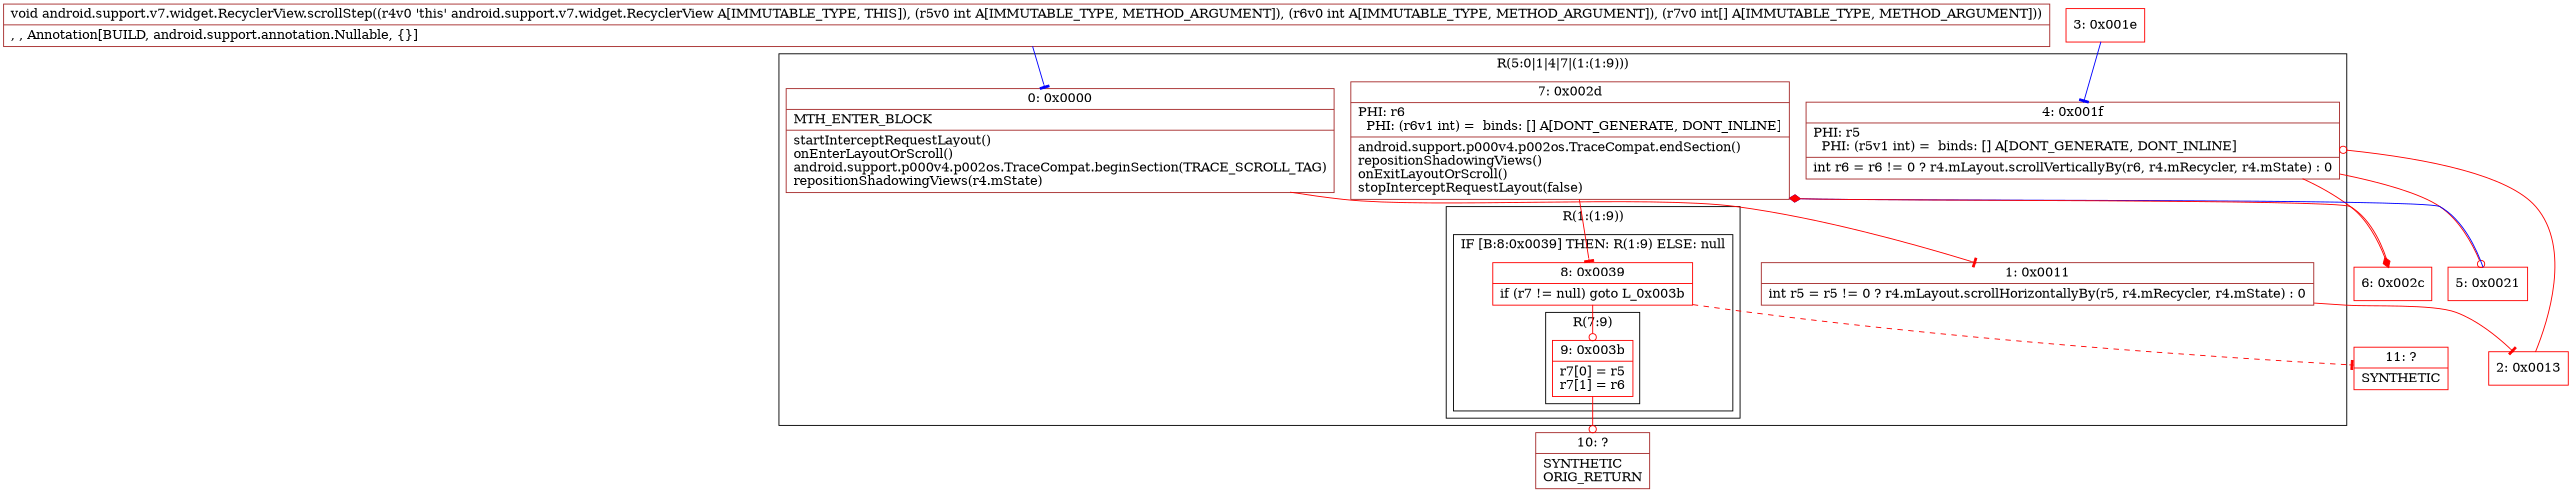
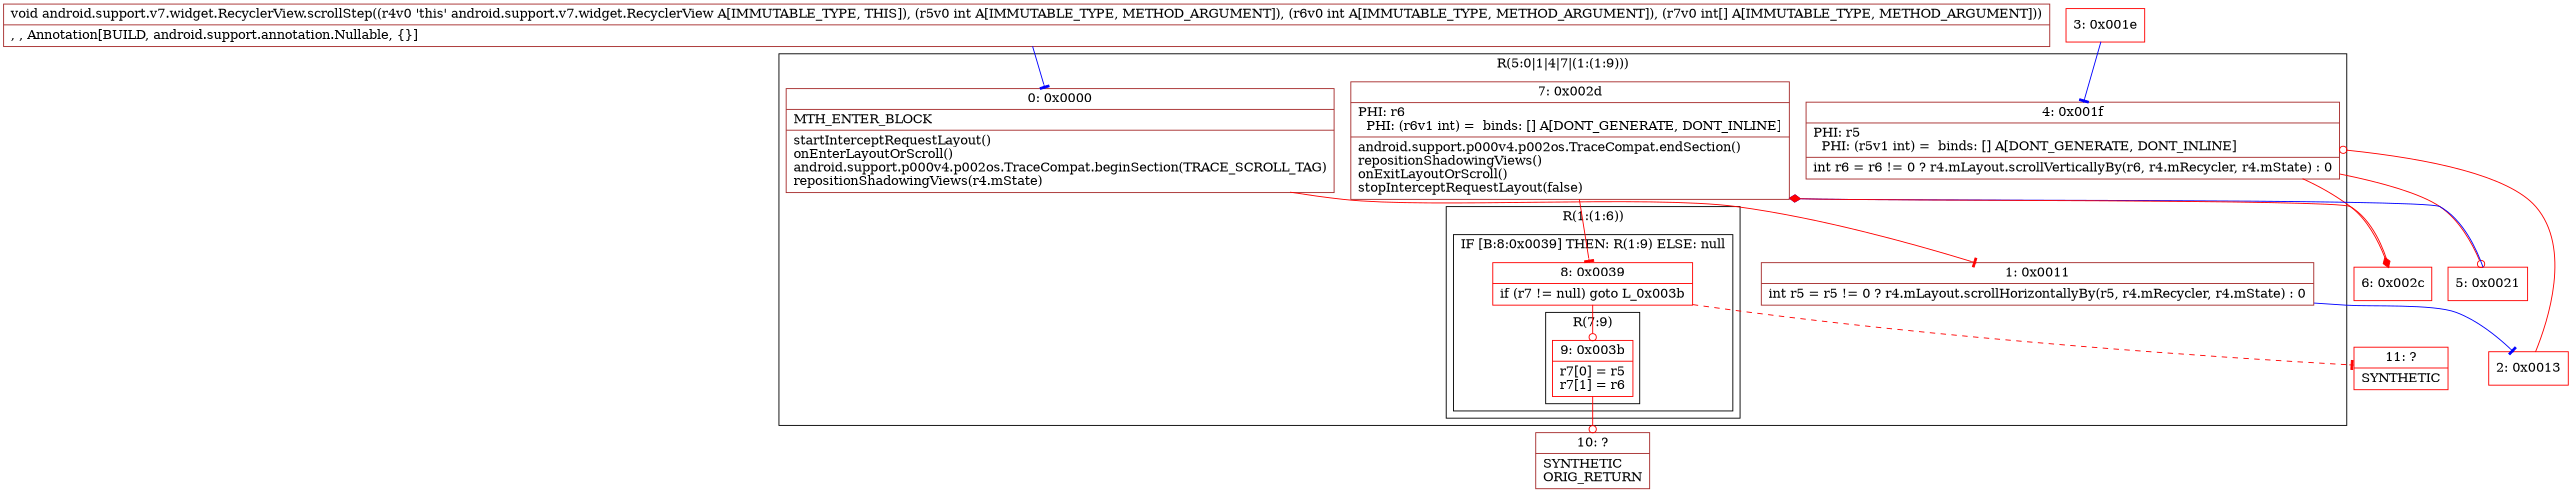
cluster "R(1:(1:9))": label "R(1:(1:9))" -> "R(1:(1:6))"
edge "1: 0x0011" -> "2: 0x0013": color red -> blue
